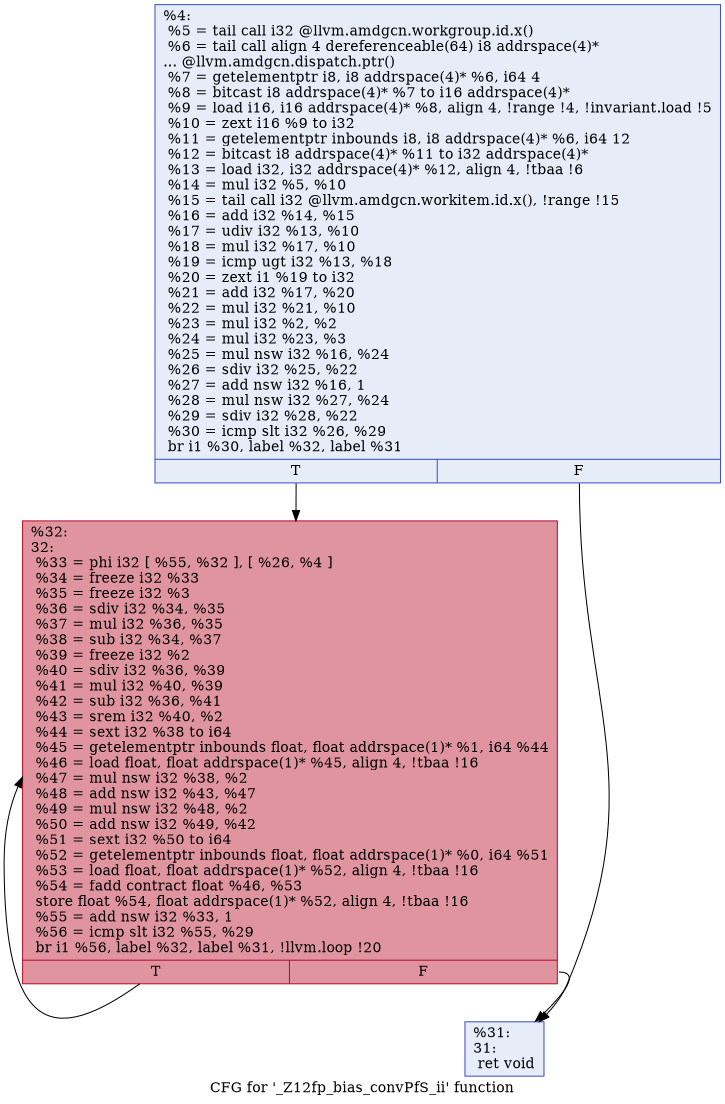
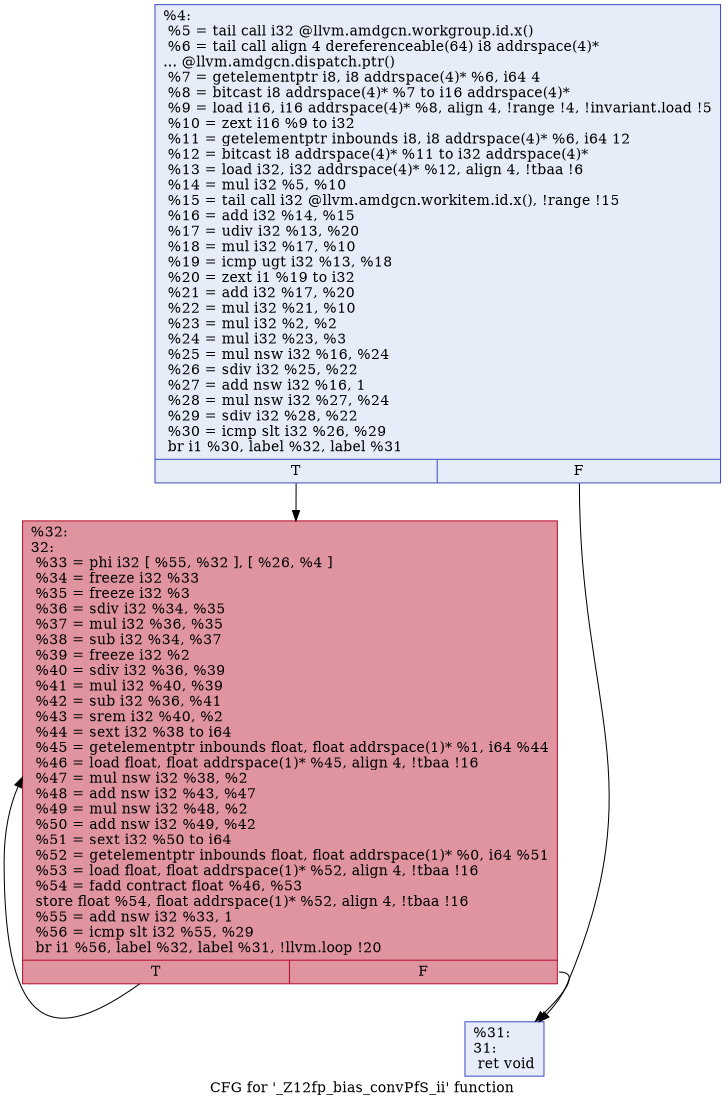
node "%4:": text "%17 = udiv i32 %13, %10" -> "%17 = udiv i32 %13, %20"
